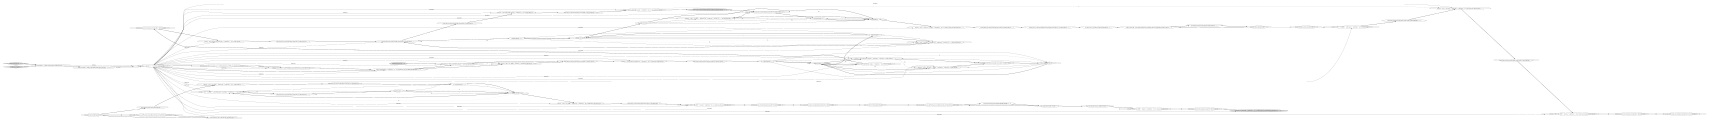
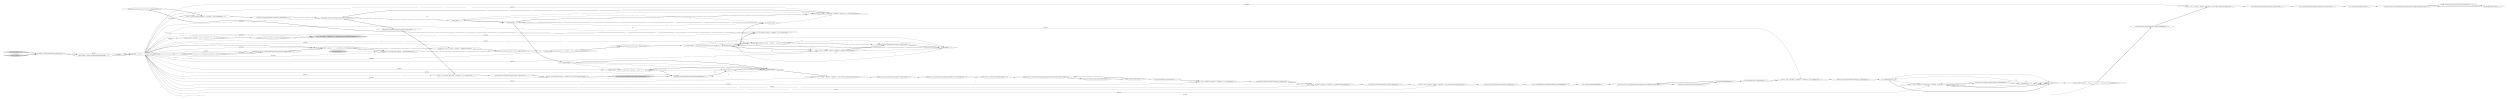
node "hosts = new HashSet<String>()@@@50@@@['0', '0', '1']": added
node "Assert.assertEquals(hosts.size(),3)@@@80@@@['0', '0', '1']": removed
